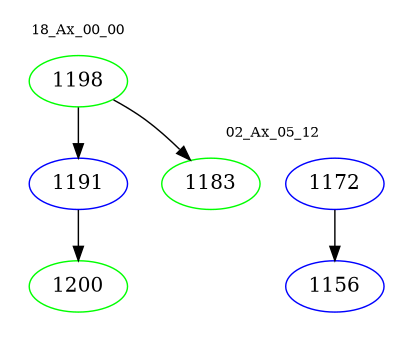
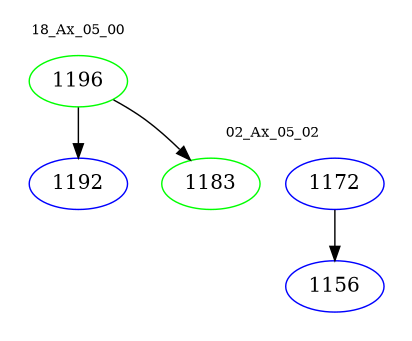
cluster "18_Ax_00_00": label "18_Ax_00_00" -> "18_Ax_05_00"
node "1198": label "1198" -> "1196"
cluster "02_Ax_05_12": label "02_Ax_05_12" -> "02_Ax_05_02"
node "1191": label "1191" -> "1192"
node "1200": removed
